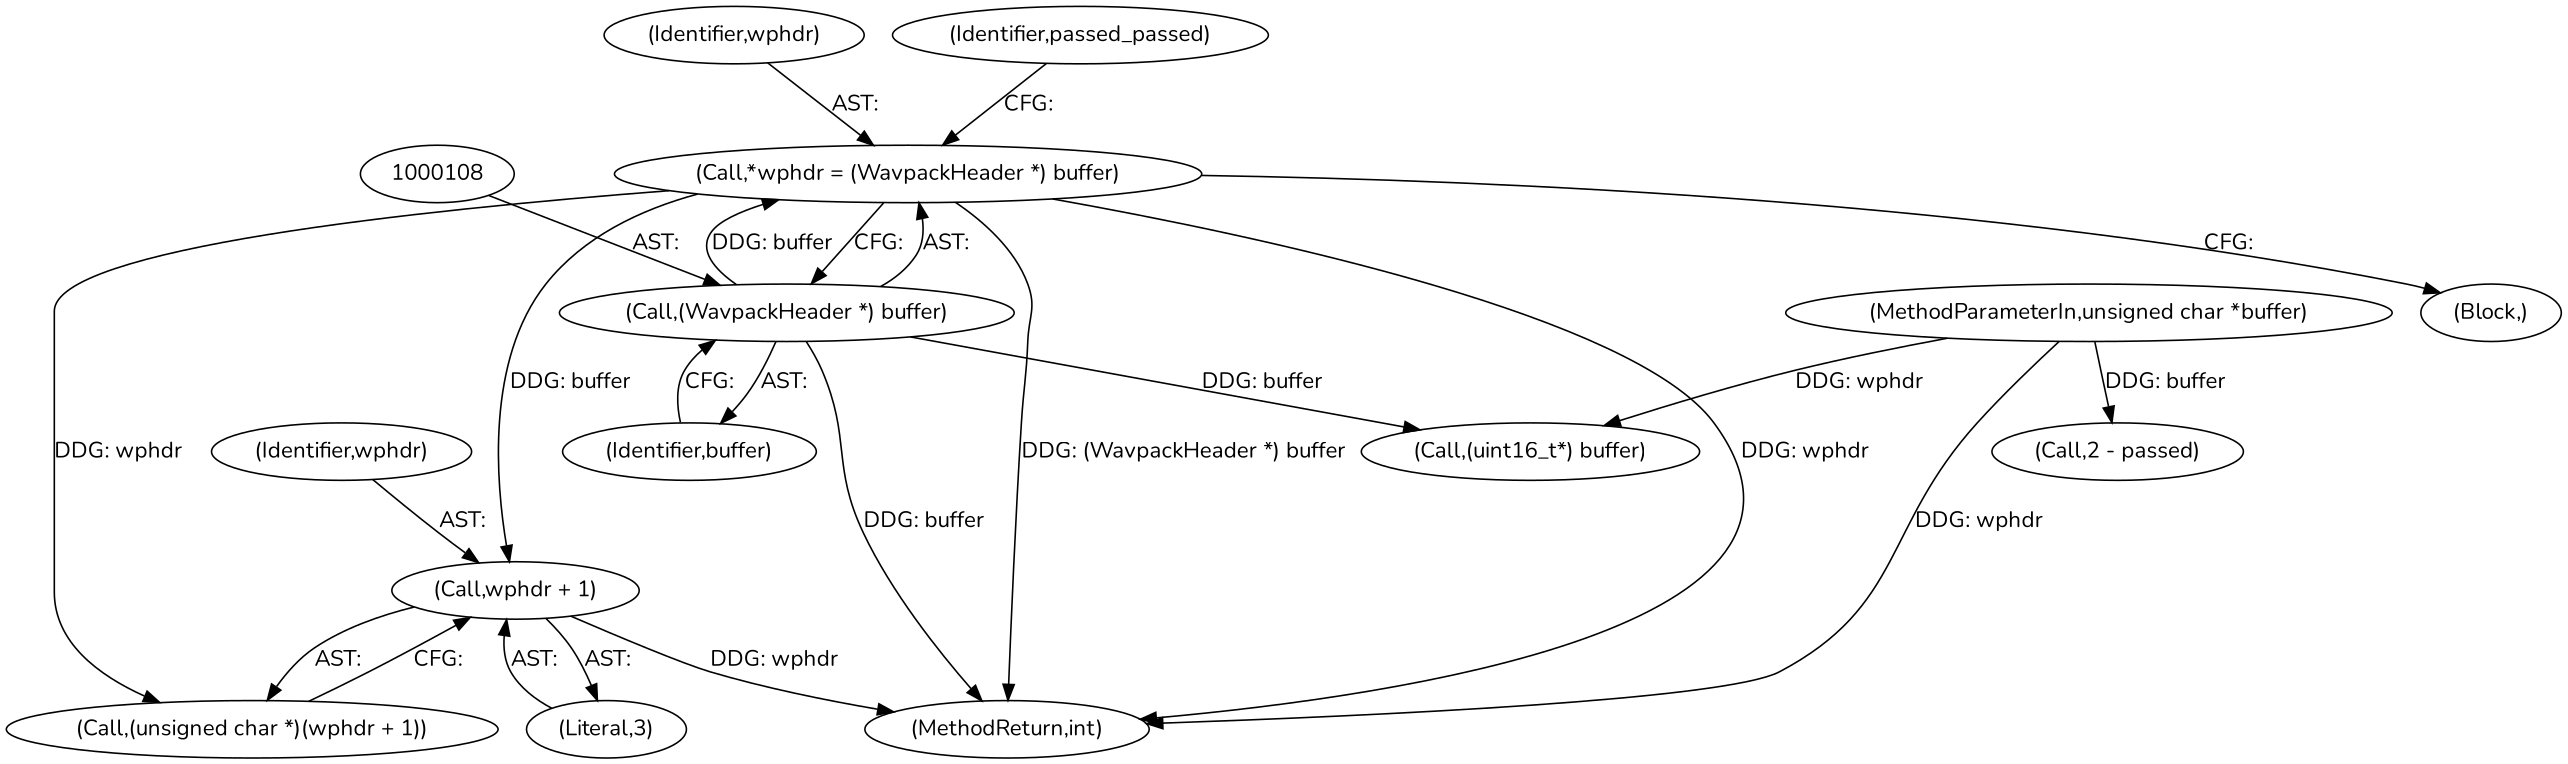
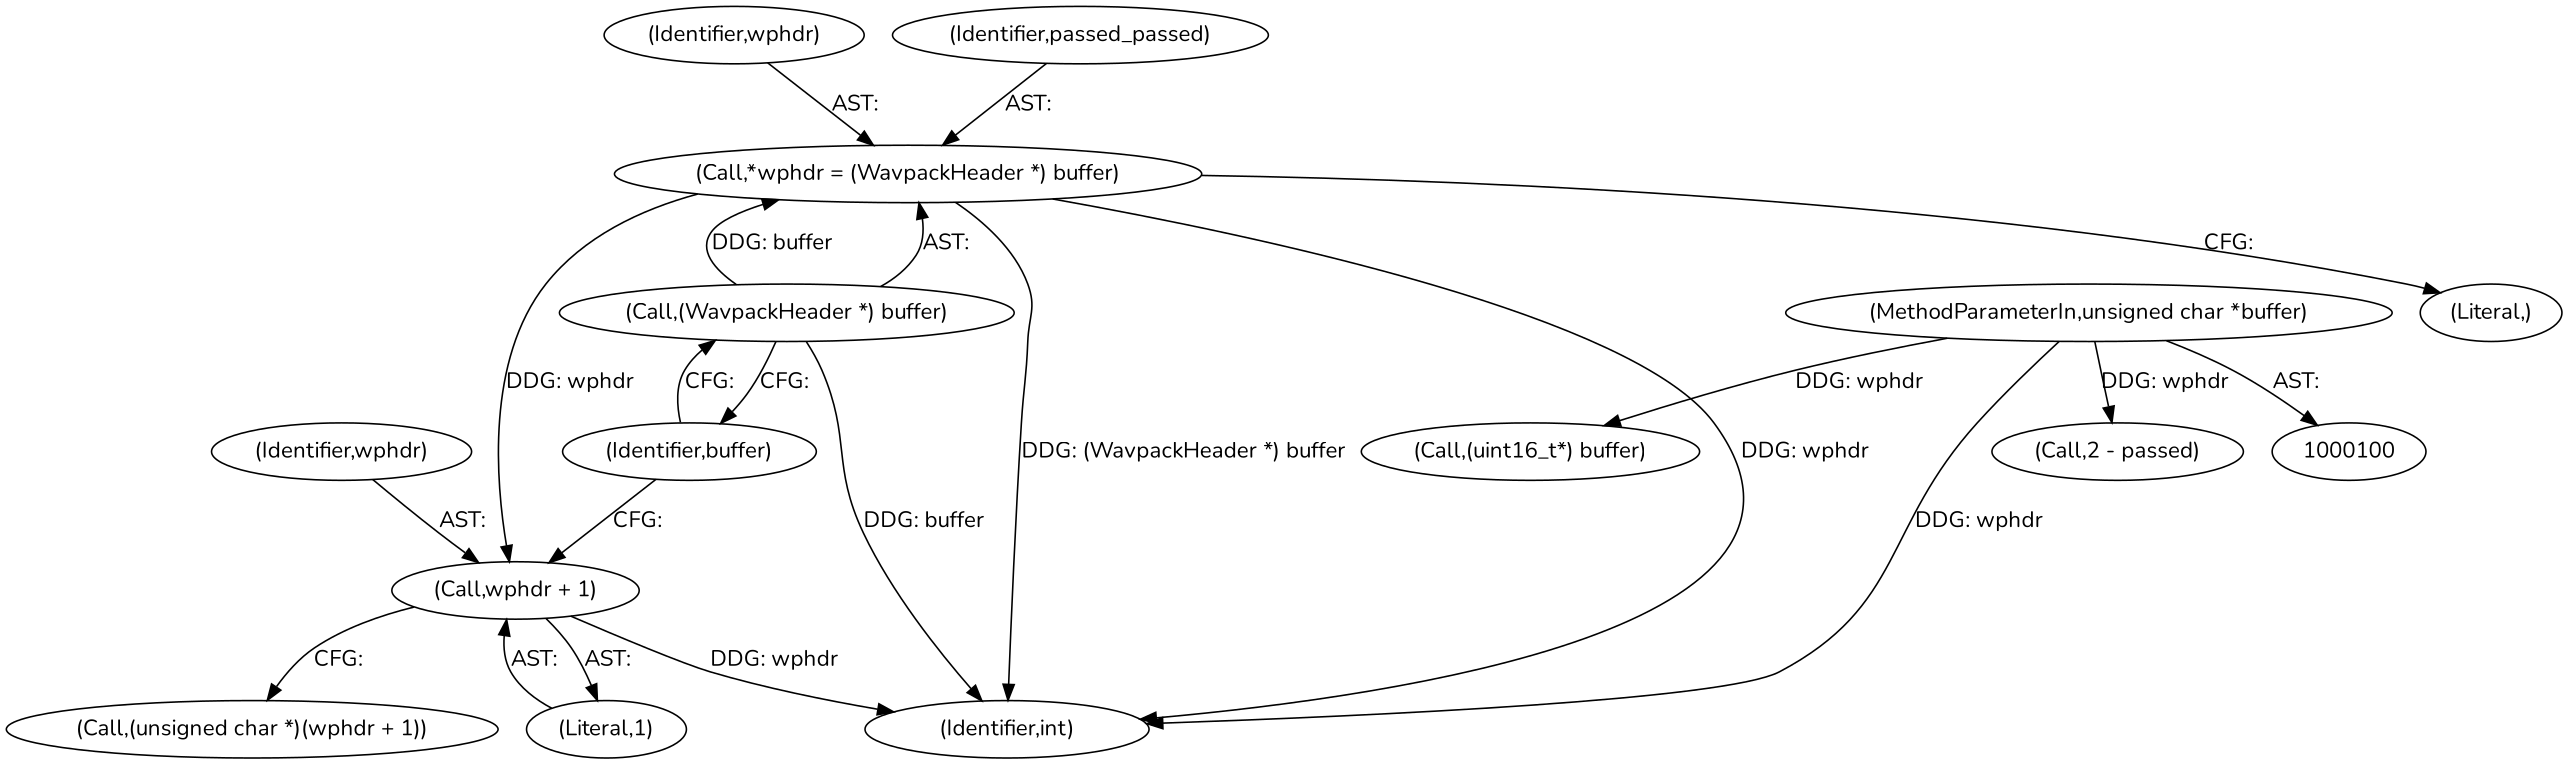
edge "(Identifier,passed_passed)" -> "(Call,*wphdr = (WavpackHeader *) buffer)": label "CFG: " -> "AST: "
node "1000108": removed
edge "(Call,*wphdr = (WavpackHeader *) buffer)" -> "(Call,(WavpackHeader *) buffer)": removed, label "CFG:"
edge "(Call,*wphdr = (WavpackHeader *) buffer)" -> "(Call,(unsigned char *)(wphdr + 1))": removed, label "DDG: wphdr"
node "(Block,)": label "(Block,)" -> "(Literal,)"
edge "(Call,*wphdr = (WavpackHeader *) buffer)" -> "(Call,wphdr + 1)": label "DDG: buffer" -> "DDG: wphdr"
edge "(Call,(WavpackHeader *) buffer)" -> "(Identifier,buffer)": label "AST: " -> "CFG: "
edge "(Call,(WavpackHeader *) buffer)" -> "(Call,(uint16_t*) buffer)": removed, label "DDG: buffer"
edge "(MethodParameterIn,unsigned char *buffer)" -> "(Call,2 - passed)": label "DDG: buffer" -> "DDG: wphdr"
node "1000100": added
edge "(Call,wphdr + 1)" -> "(Call,(unsigned char *)(wphdr + 1))": label "AST: " -> "CFG: "
edge "(Call,(unsigned char *)(wphdr + 1))" -> "(Call,wphdr + 1)": now "(Identifier,buffer)" -> "(Call,wphdr + 1)"
node "(Literal,3)": label "(Literal,3)" -> "(Literal,1)"
node "(MethodReturn,int)": label "(MethodReturn,int)" -> "(Identifier,int)"
